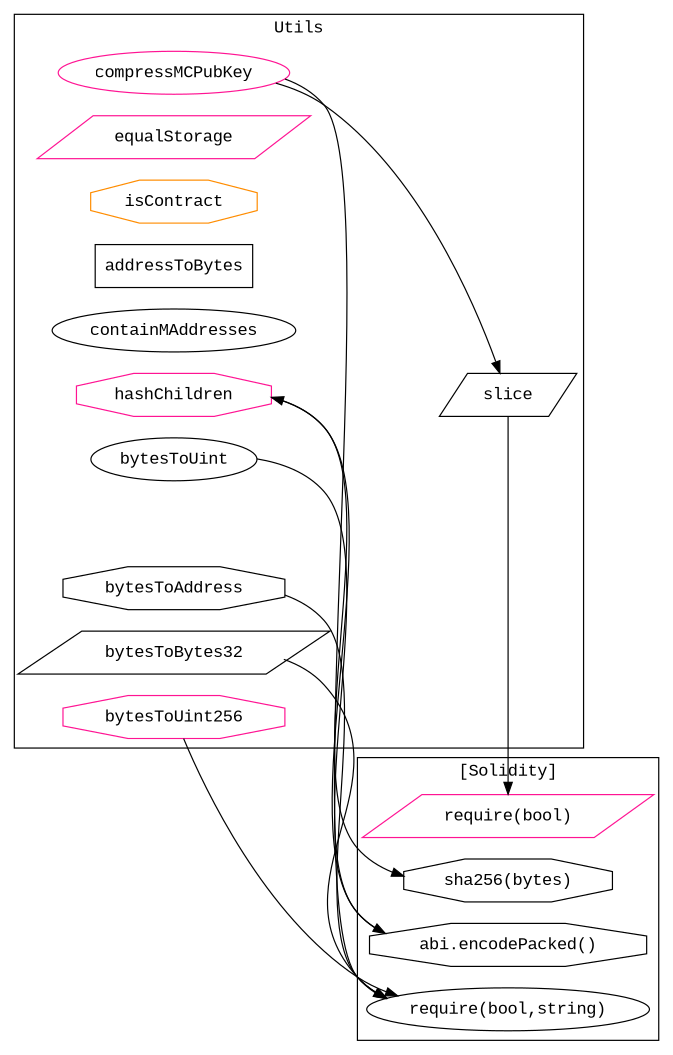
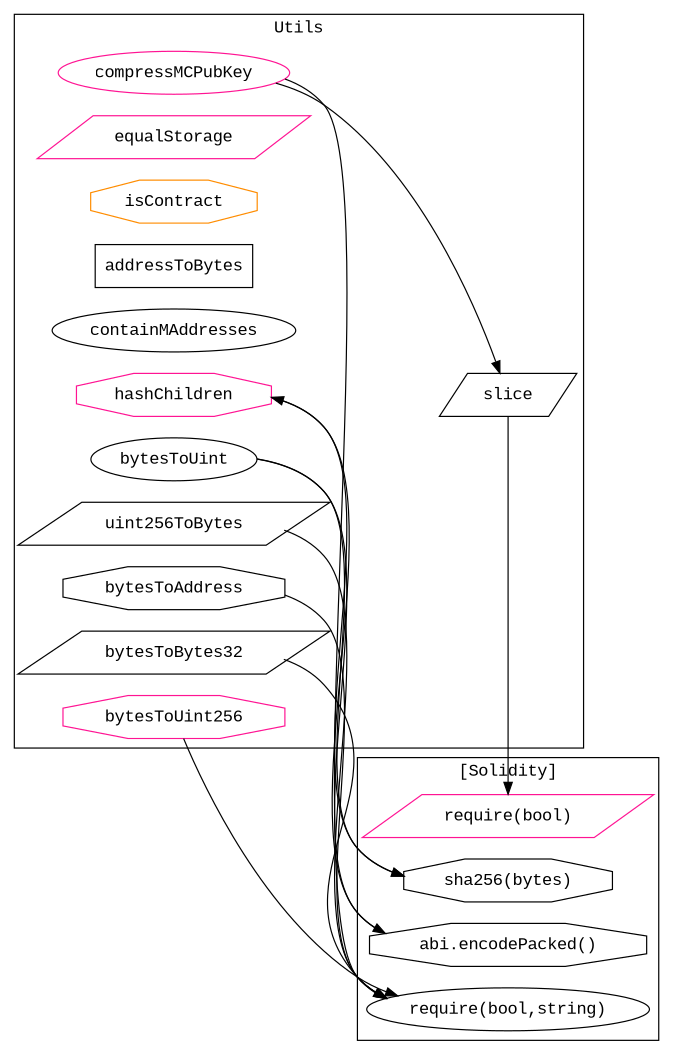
node "uint256ToBytes": added
edge "bytesToUint" -> "sha256(bytes)": added
